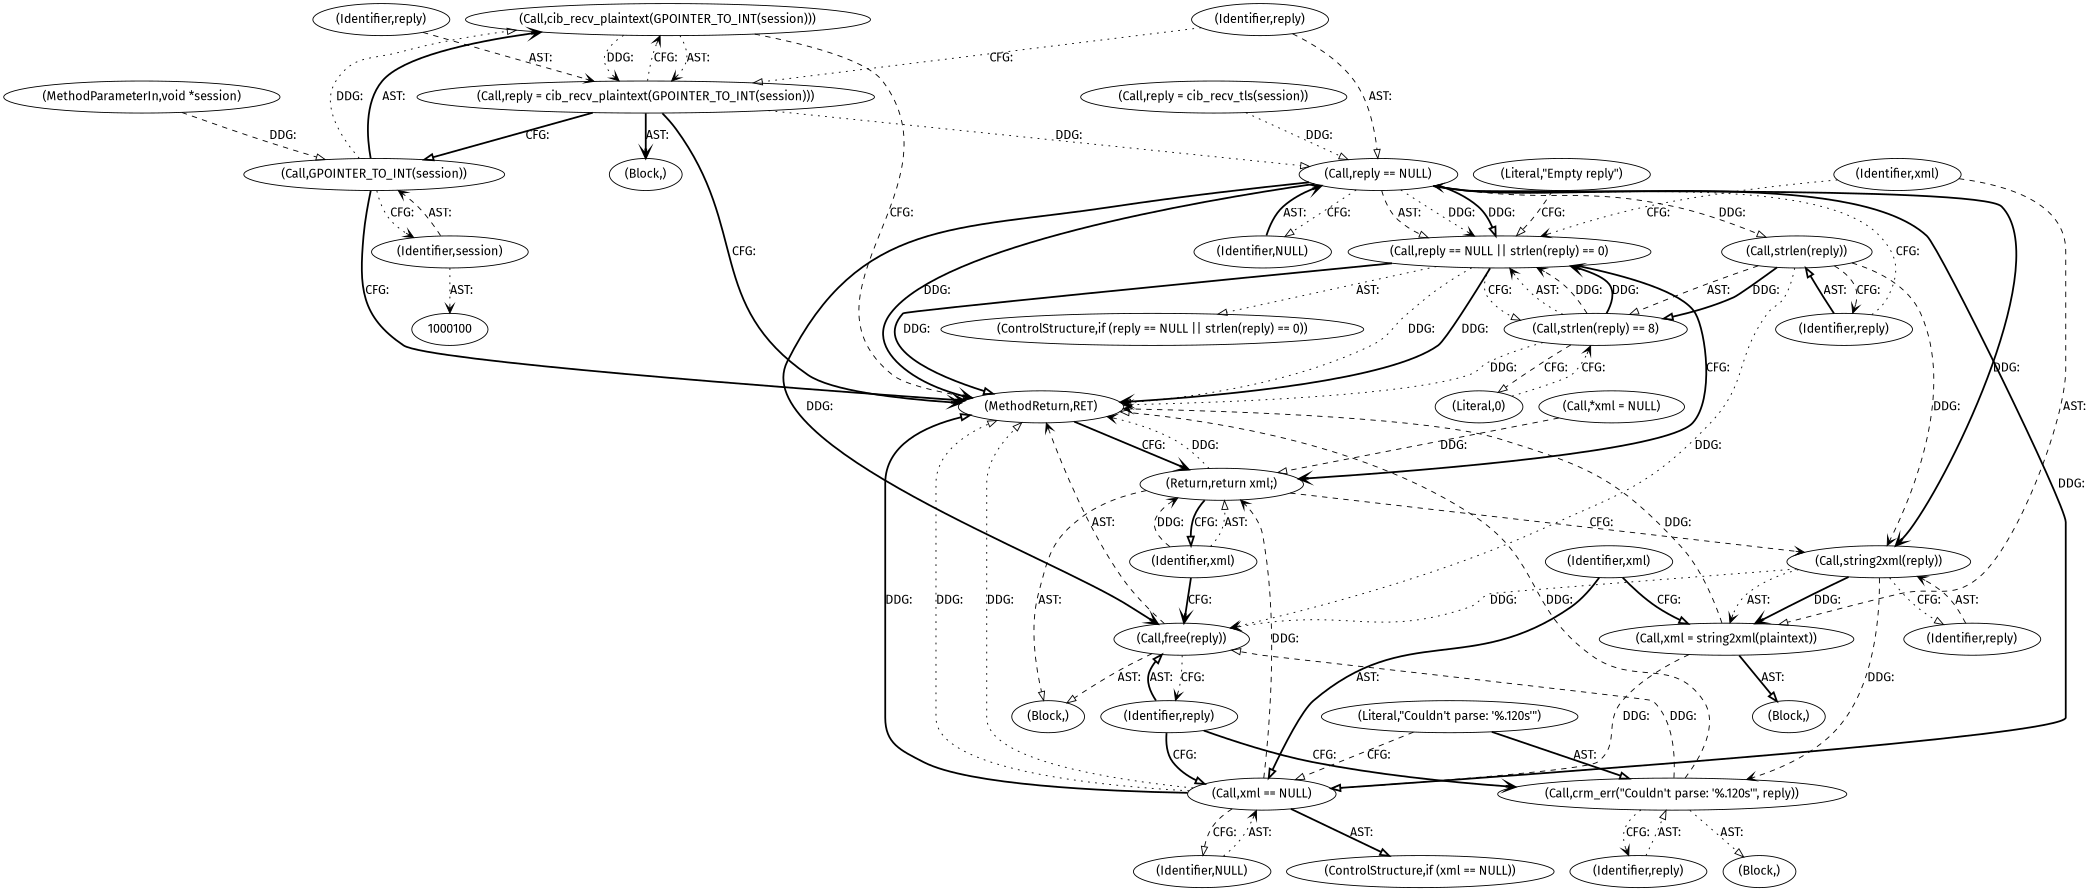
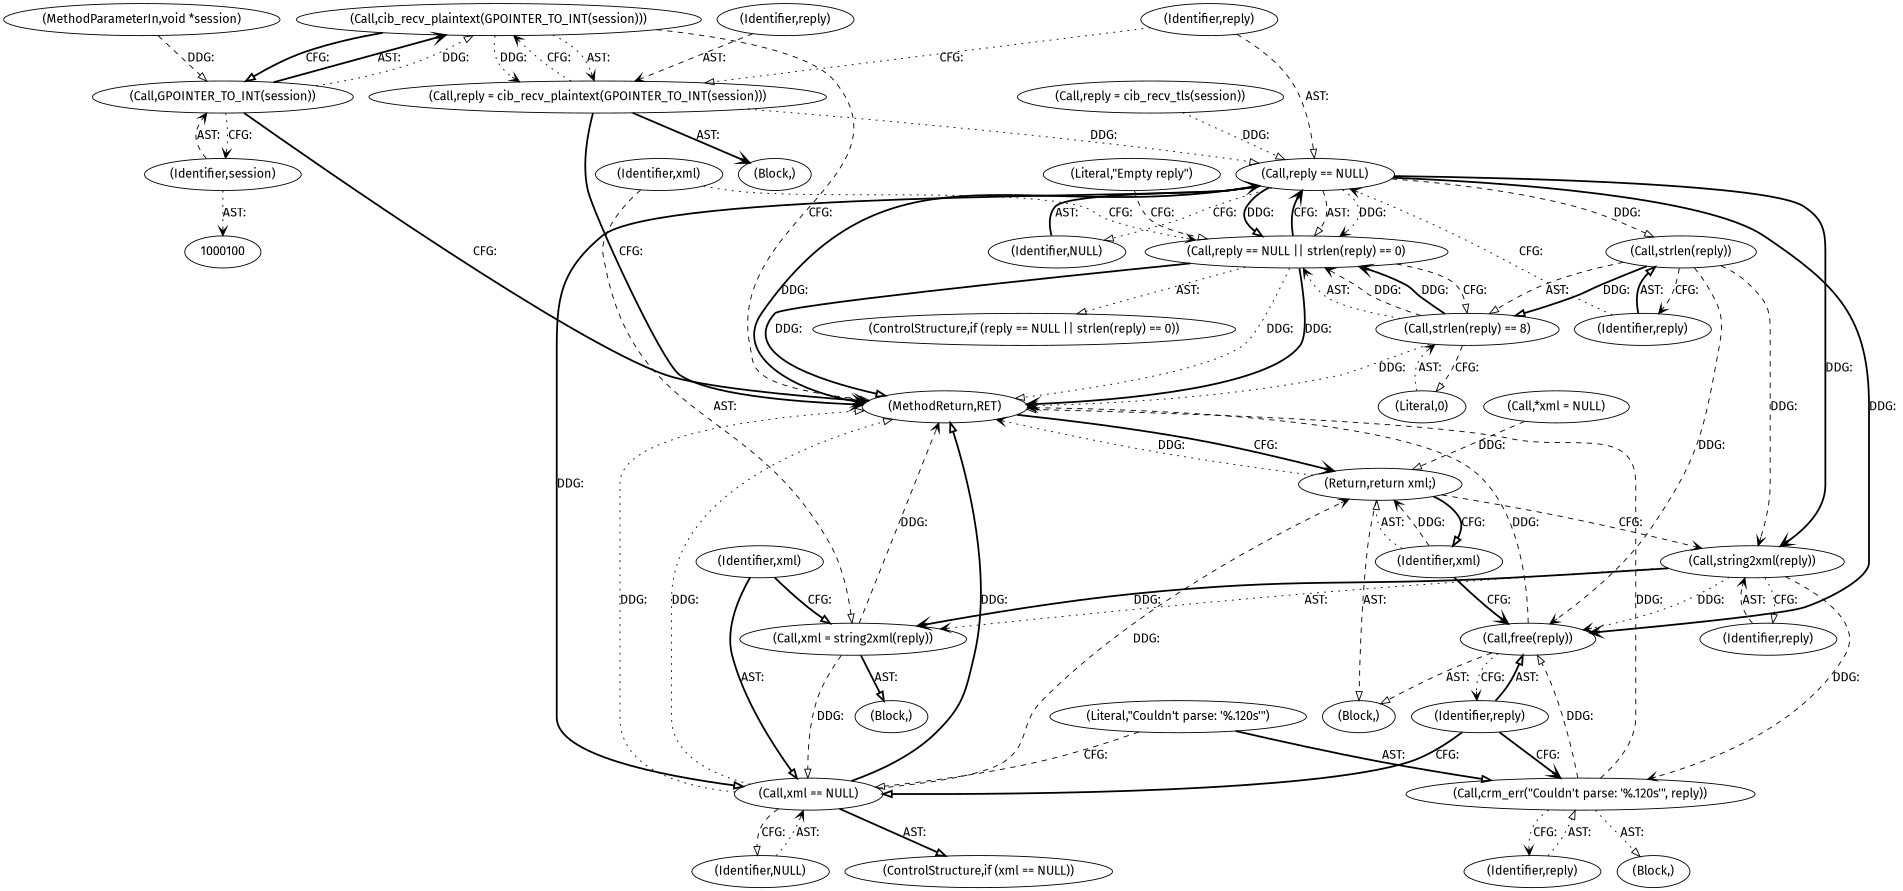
edge "(Call,reply = cib_recv_plaintext(GPOINTER_TO_INT(session)))" -> "(Call,GPOINTER_TO_INT(session))": now "(Call,cib_recv_plaintext(GPOINTER_TO_INT(session)))" -> "(Call,GPOINTER_TO_INT(session))"
edge "(Call,reply == NULL || strlen(reply) == 0)" -> "(Call,strlen(reply) == 8)": style dotted -> dashed
edge "(Literal,0)" -> "(Call,strlen(reply) == 8)": label "CFG: " -> "AST: "
edge "(Call,reply == NULL || strlen(reply) == 0)" -> "(Return,return xml;)": now "(Call,reply == NULL || strlen(reply) == 0)" -> "(Call,reply == NULL)"
edge "(Call,strlen(reply))" -> "(Call,free(reply))": style dotted -> dashed
edge "(Call,free(reply))" -> "(MethodReturn,RET)": label "AST: " -> "DDG: "
node "(Call,xml = string2xml(plaintext))": label "(Call,xml = string2xml(plaintext))" -> "(Call,xml = string2xml(reply))"
